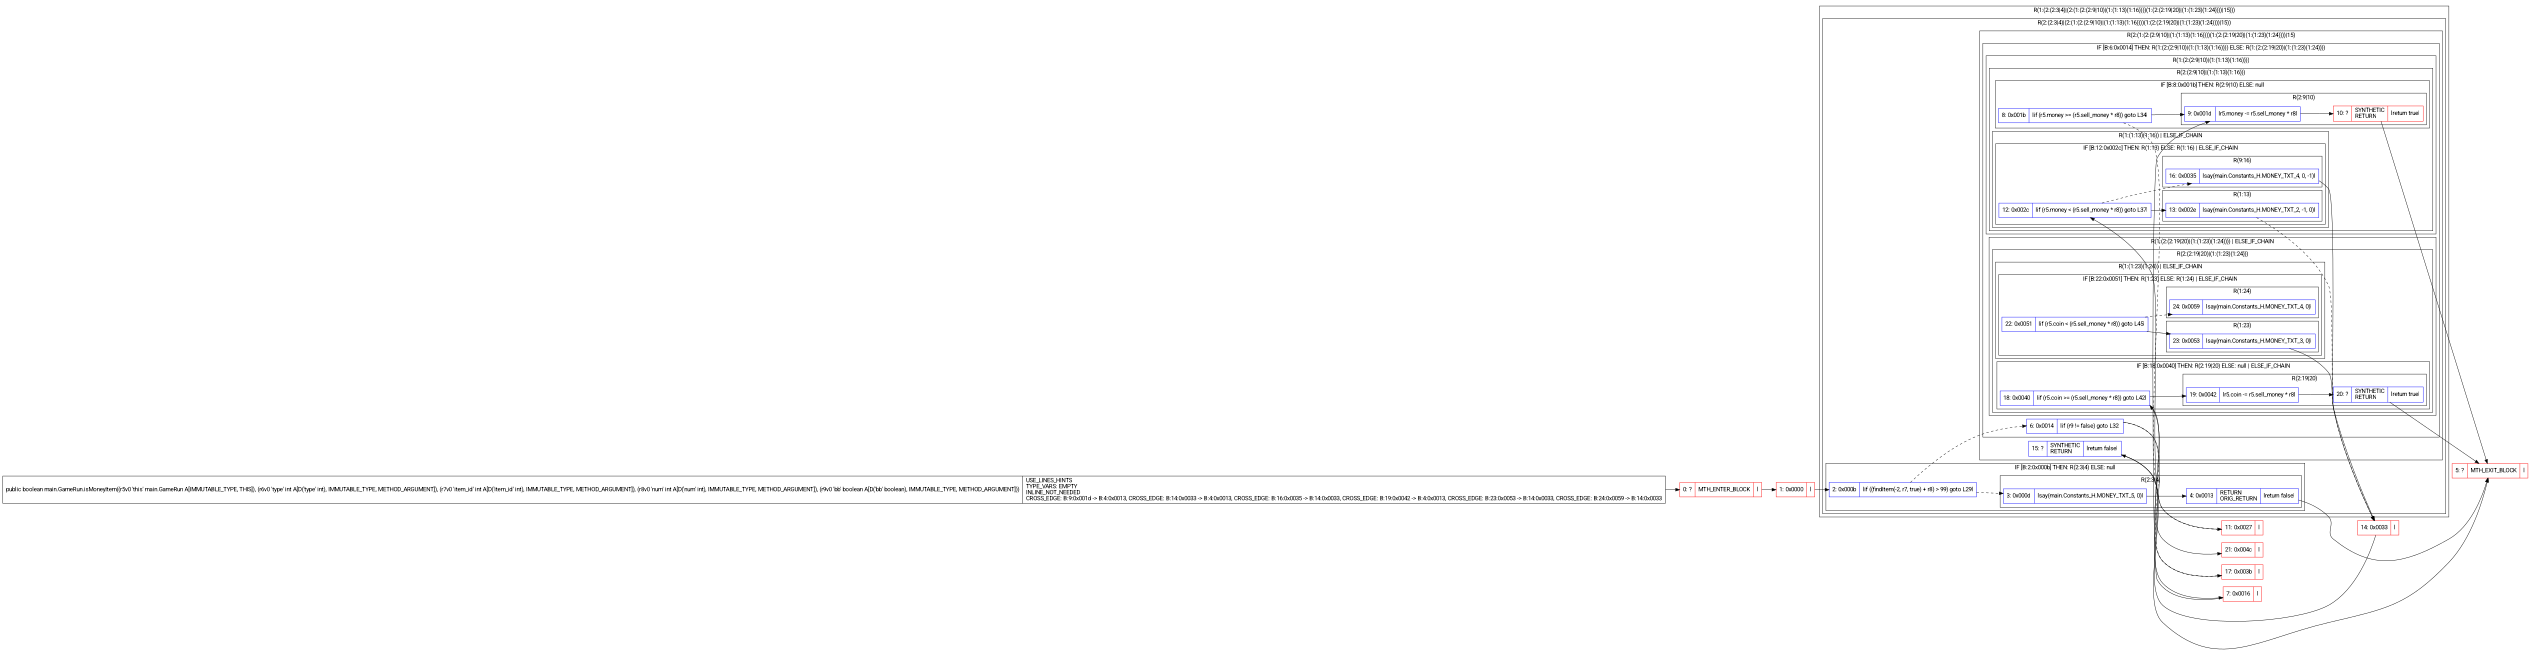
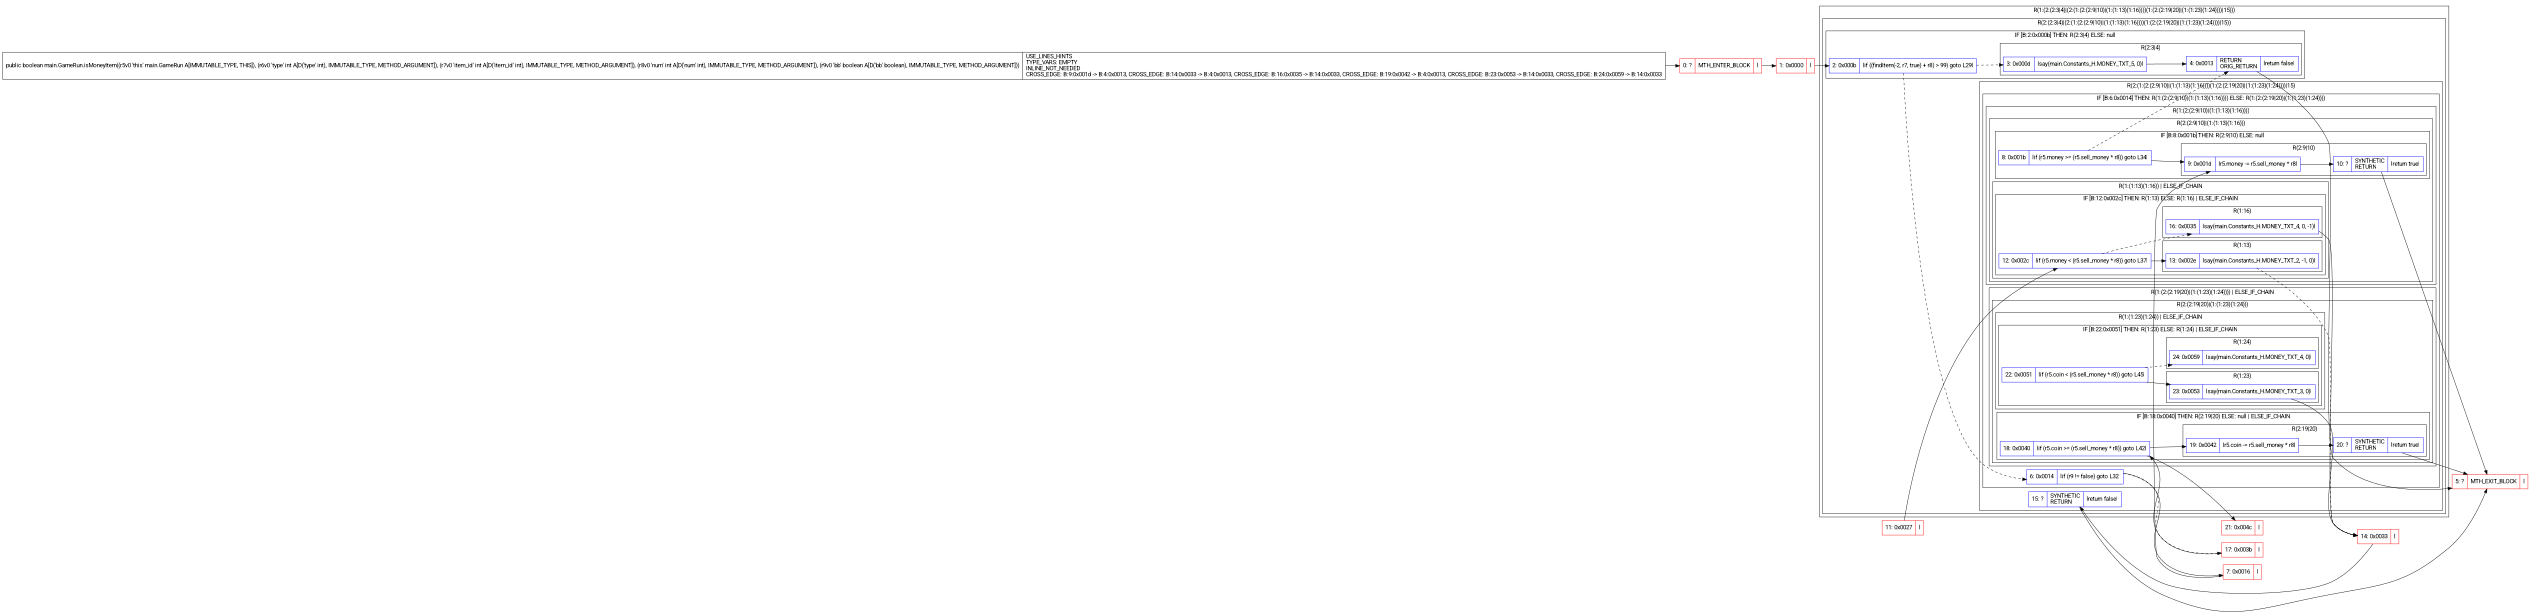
node "10: ?": color red -> blue
cluster "R(9:16)": label "R(9:16)" -> "R(1:16)"
edge "8: 0x001b" -> "11: 0x0027": now "8: 0x001b" -> "4: 0x0013"
